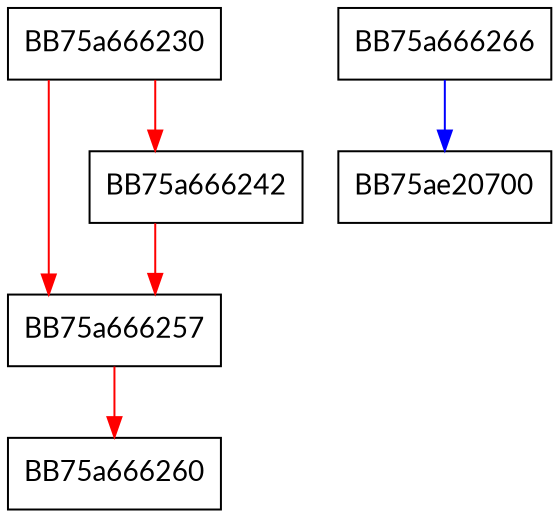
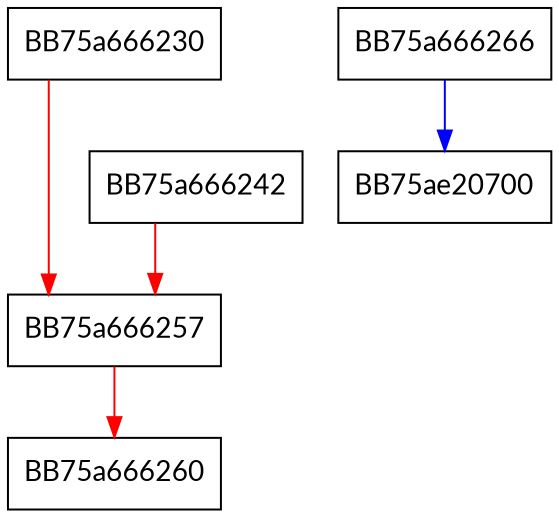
edge "BB75a666230" -> "BB75a666242": removed
